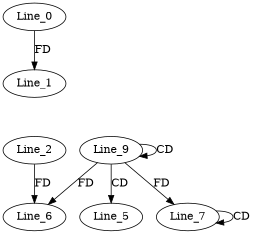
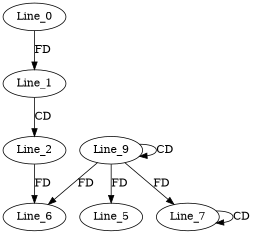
edge "Line_1" -> "Line_2": added, label "CD"
edge "Line_9" -> "Line_5": label "CD" -> "FD"
